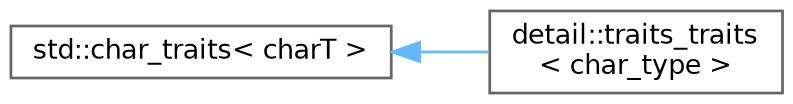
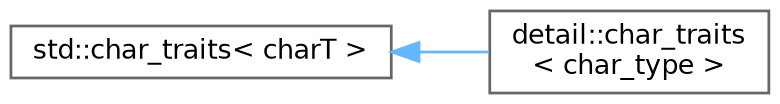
node "detail::traits_traits < char_type >": label "detail::traits_traits < char_type >" -> "detail::char_traits < char_type >"
